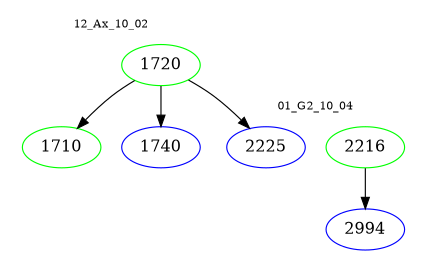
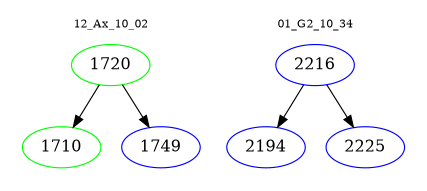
edge "1720" -> "2225": now "2216" -> "2225"
cluster "01_G2_10_04": label "01_G2_10_04" -> "01_G2_10_34"
node "1740": label "1740" -> "1749"
node "2216": color green -> blue
node "2994": label "2994" -> "2194"
